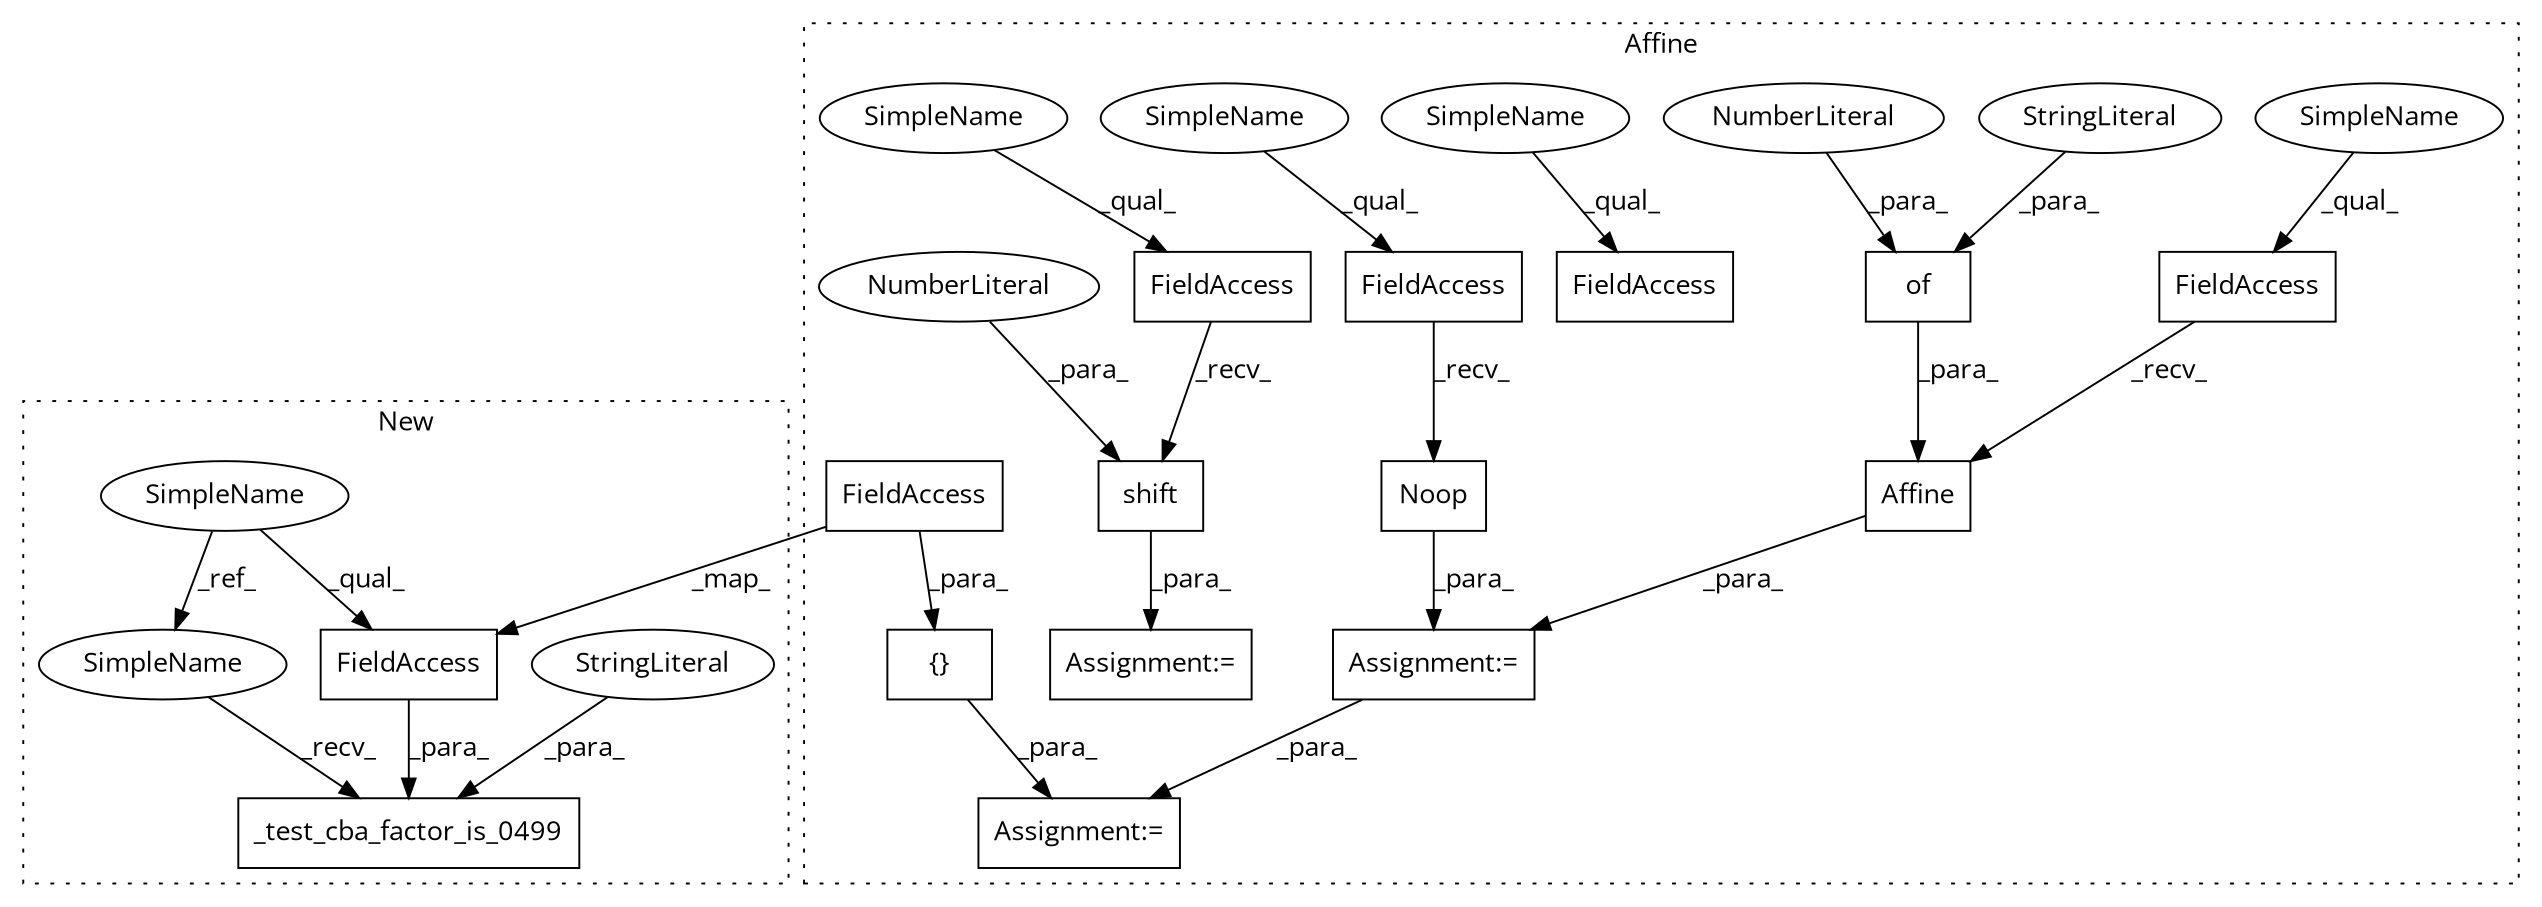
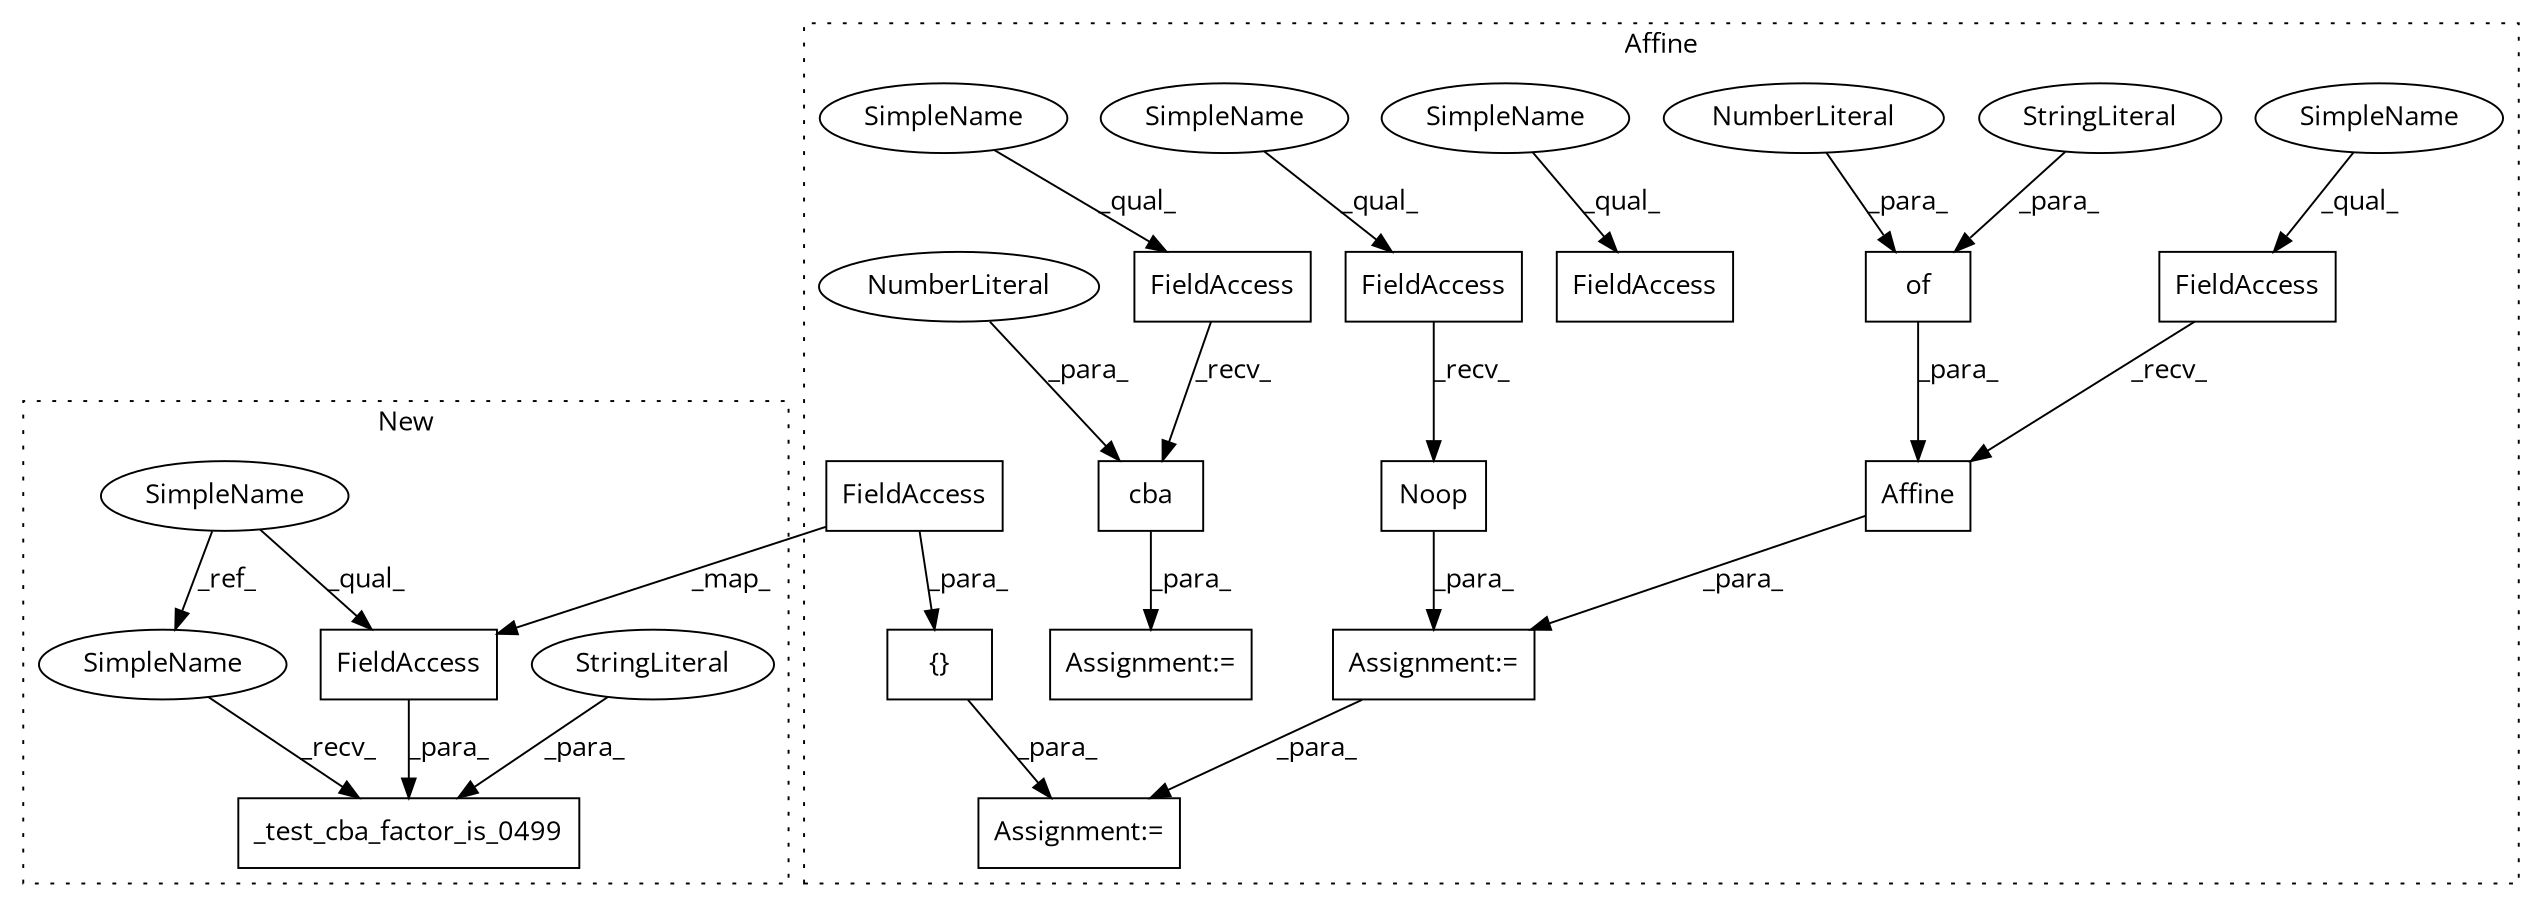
node "shift": label "shift" -> "cba"
